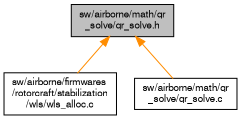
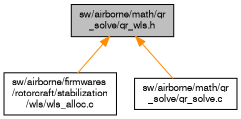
node "sw/airborne/math/qr _solve/qr_solve.h": label "sw/airborne/math/qr _solve/qr_solve.h" -> "sw/airborne/math/qr _solve/qr_wls.h"
